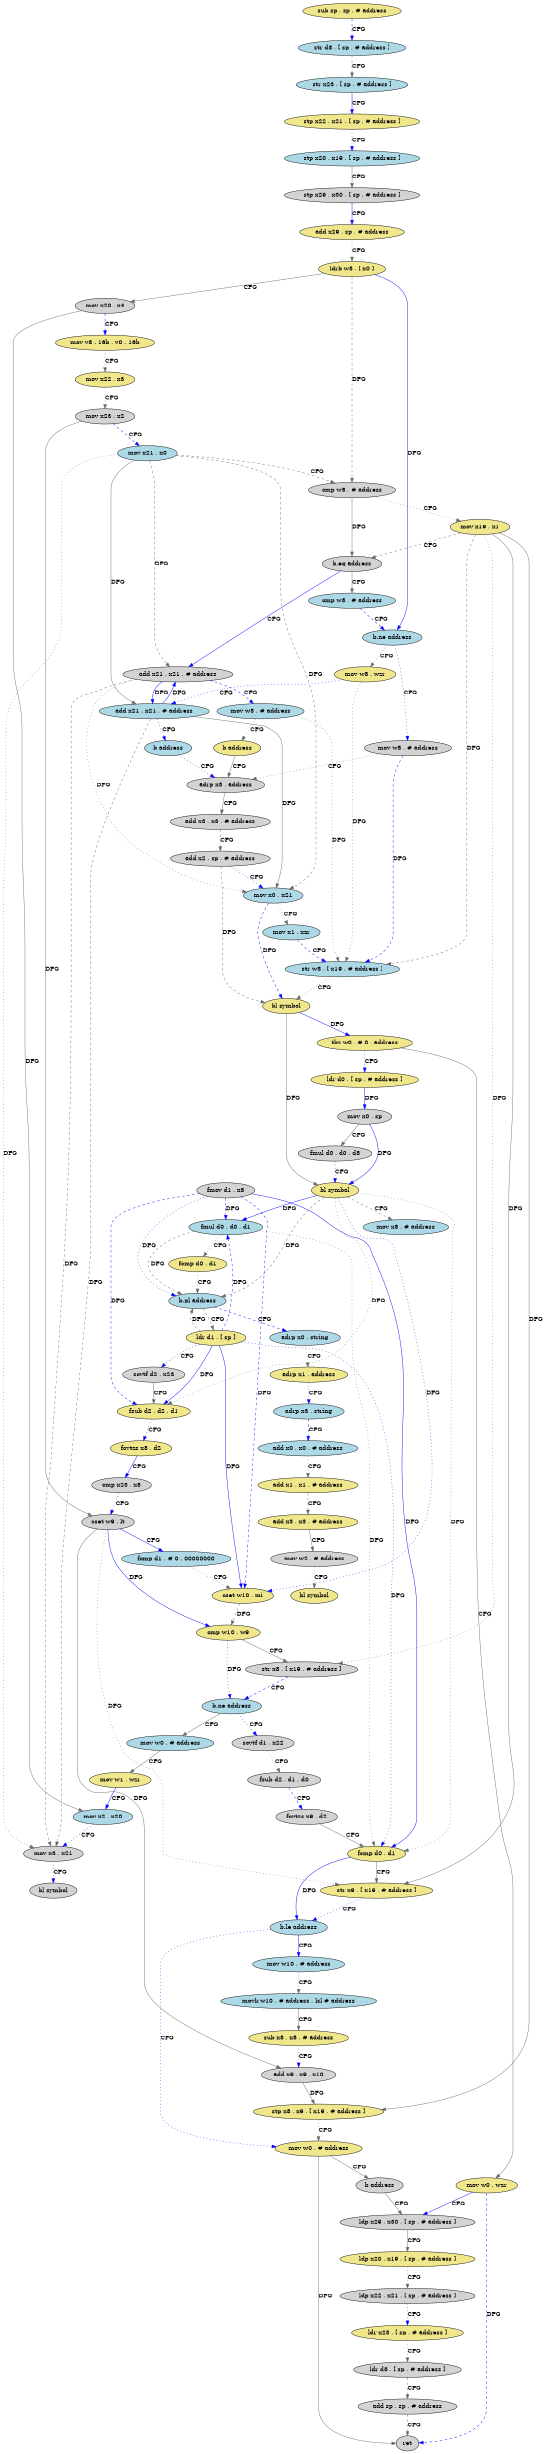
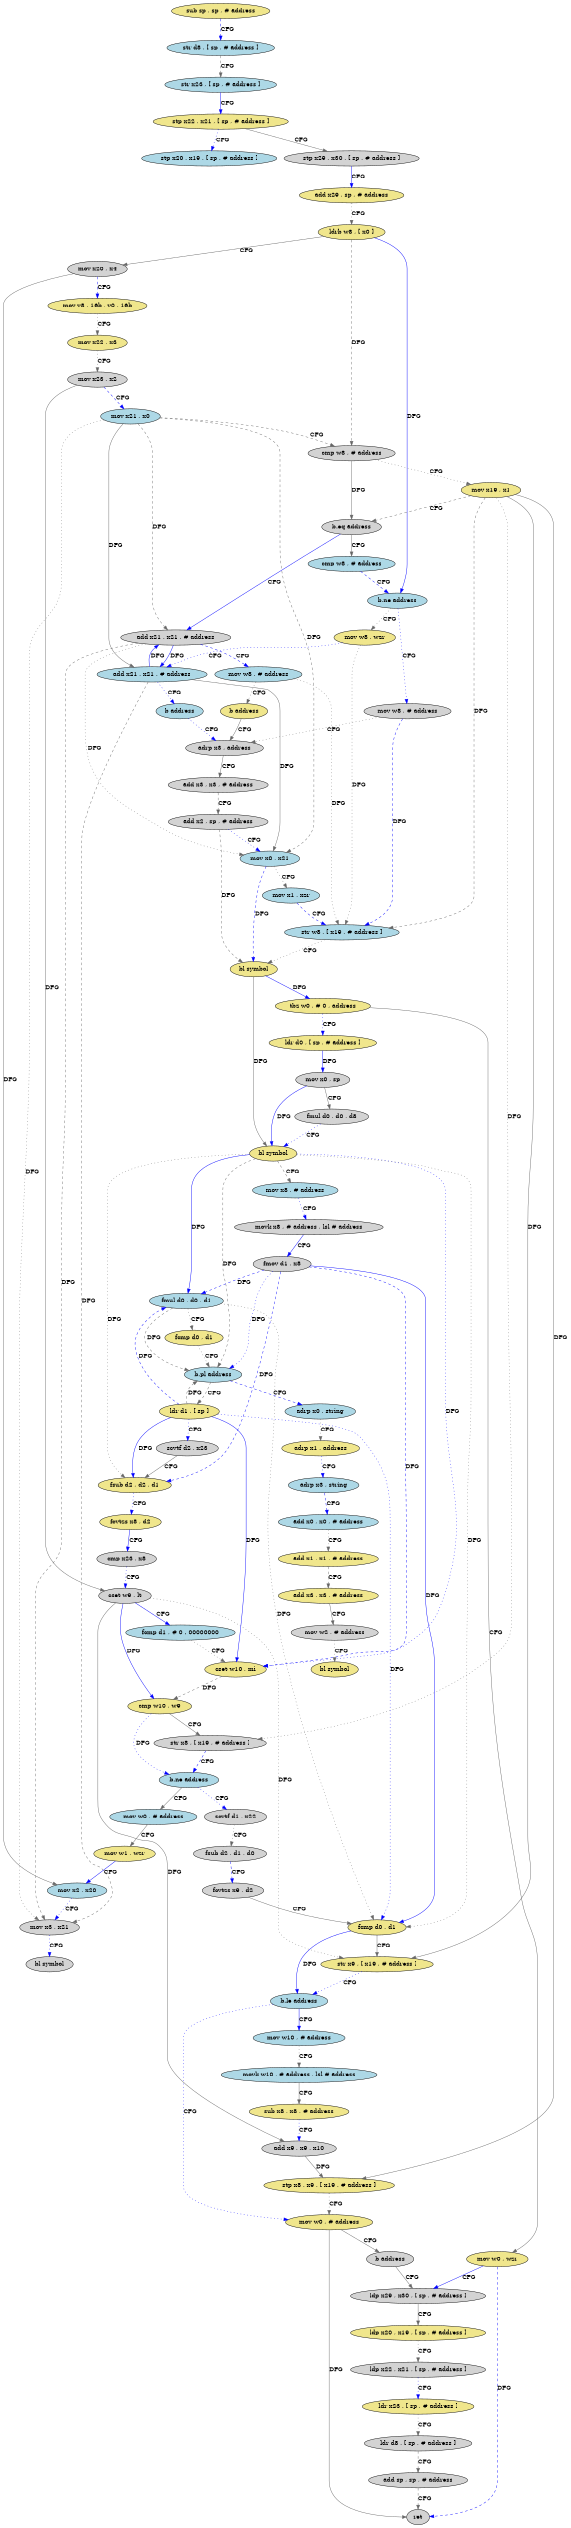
edge "stp x20 , x19 , [ sp , # address ]" -> "stp x29 , x30 , [ sp , # address ]": now "stp x22 , x21 , [ sp , # address ]" -> "stp x29 , x30 , [ sp , # address ]"
node "movk x8 , # address , lsl # address": added
